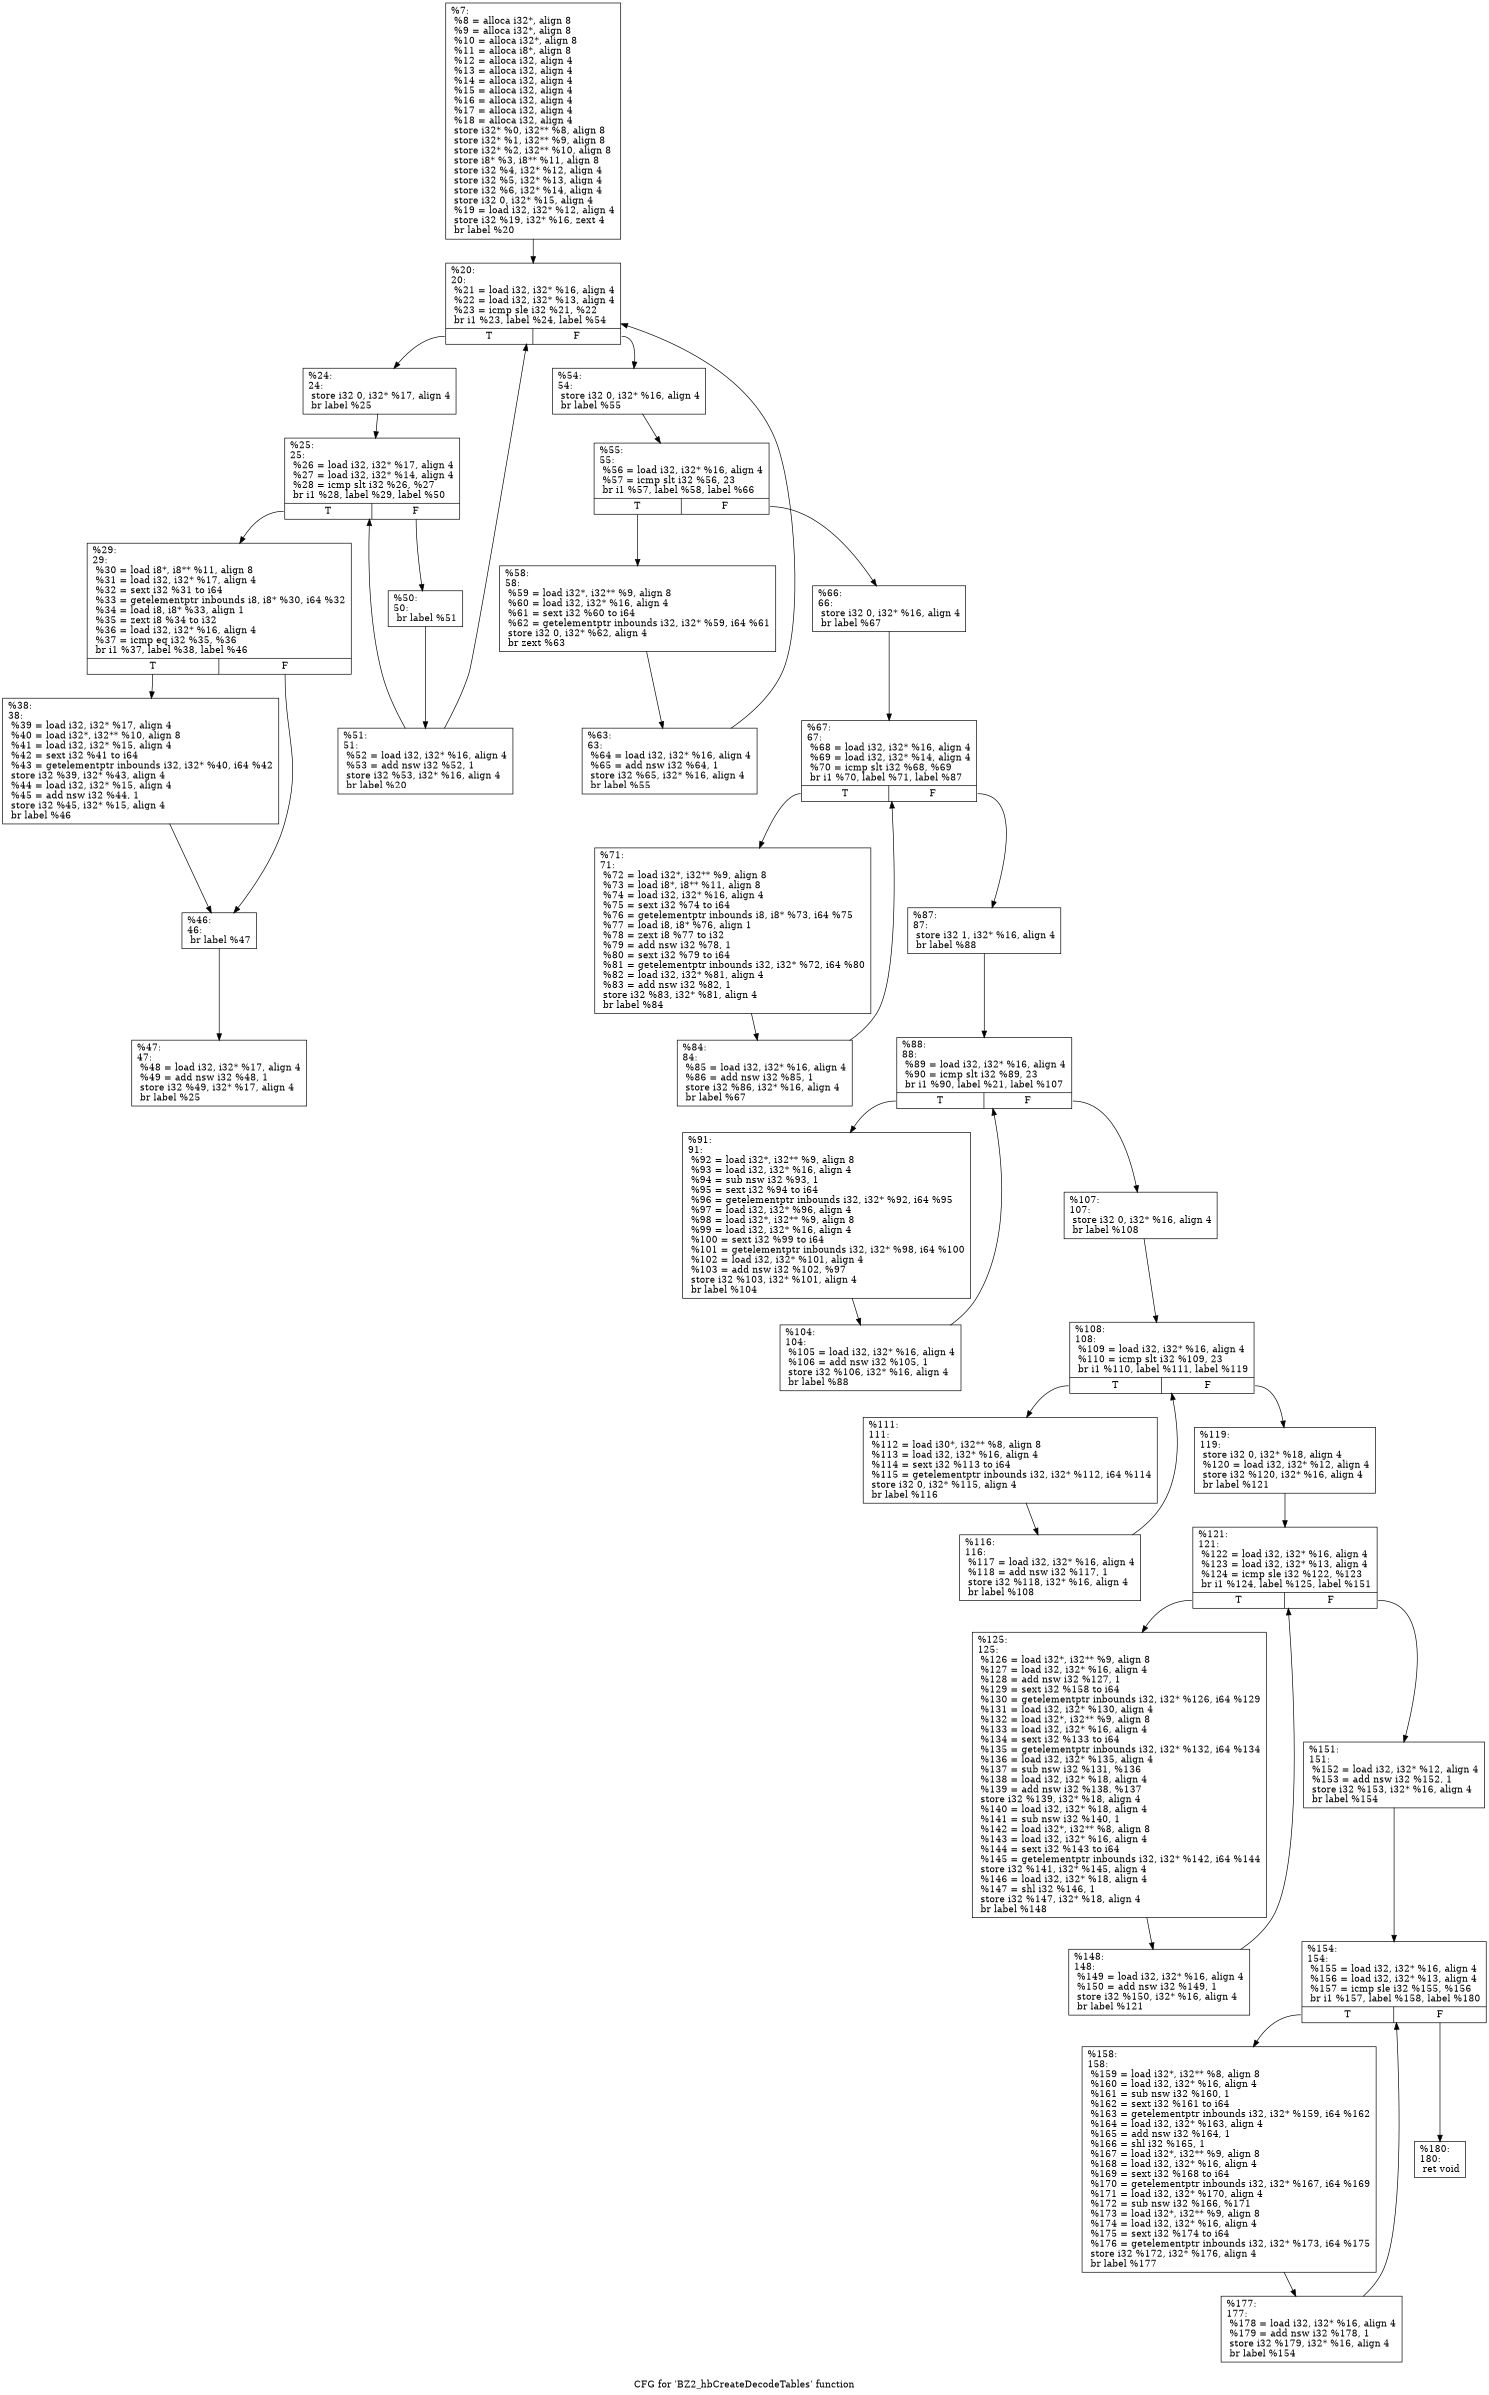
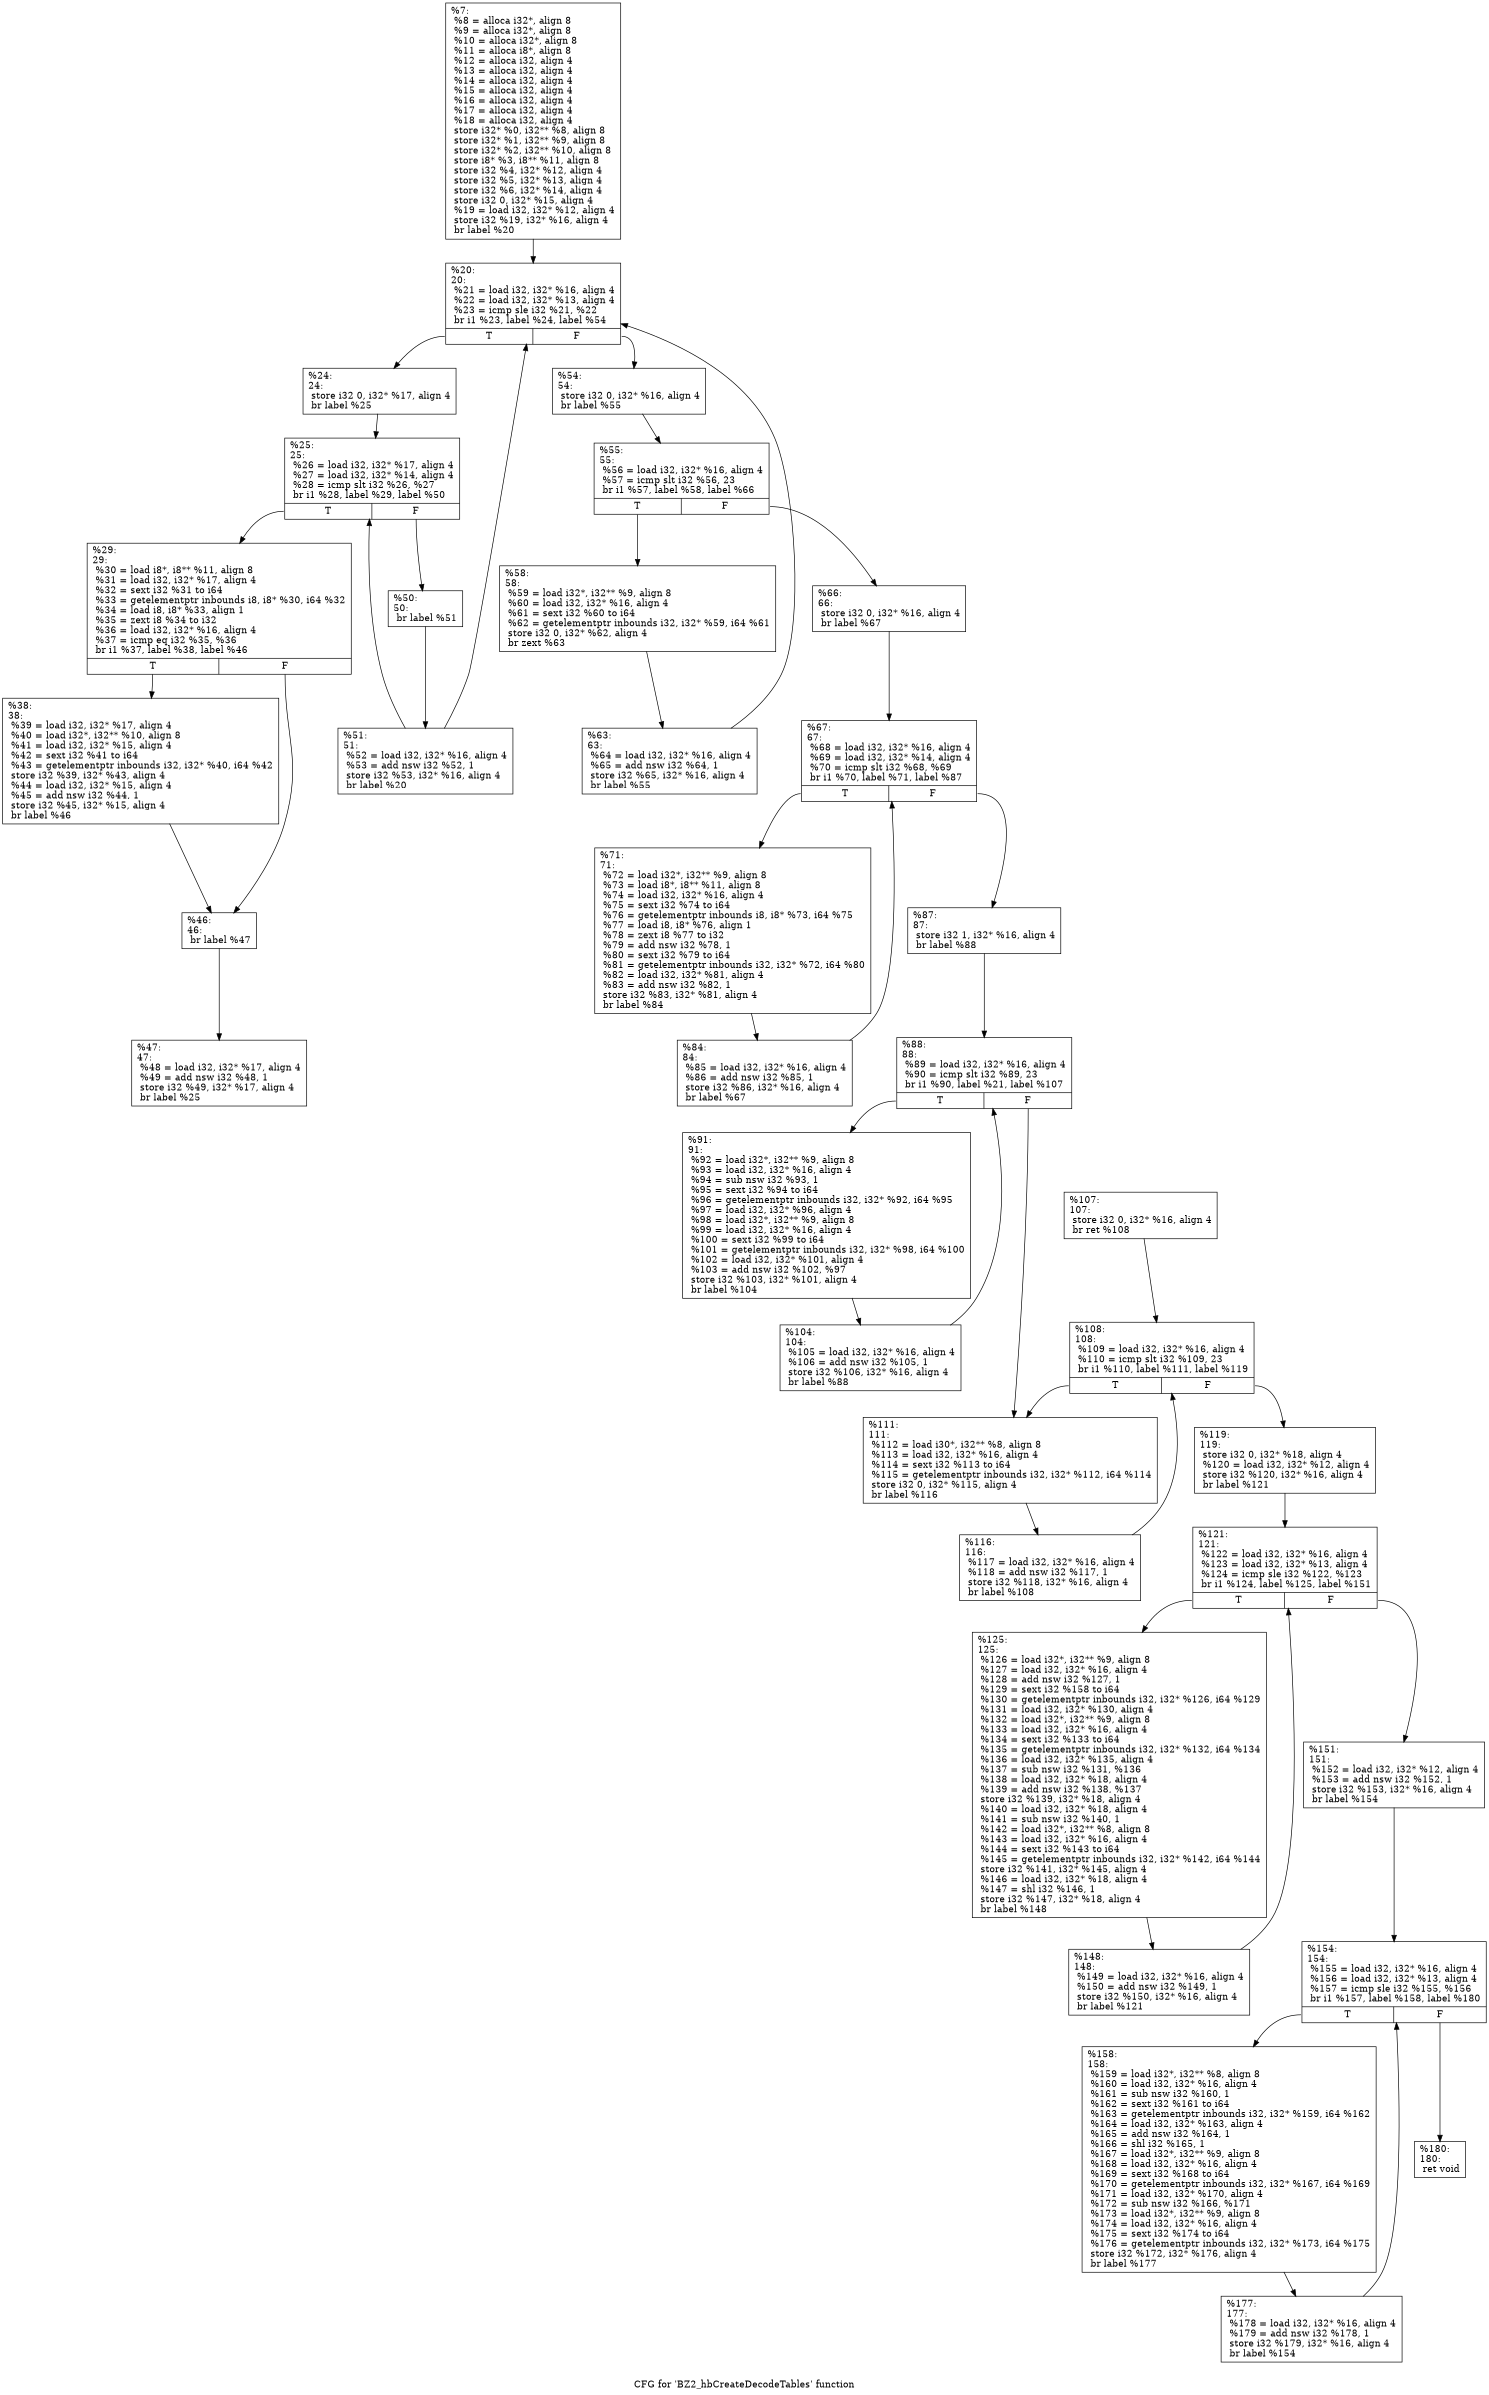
node "%7:": text "store i32 %19, i32* %16, zext 4" -> "store i32 %19, i32* %16, align 4"
edge "%88:" -> "%107:": now "%88:" -> "%111:"
node "%107:": text "br label %108" -> "br ret %108"
